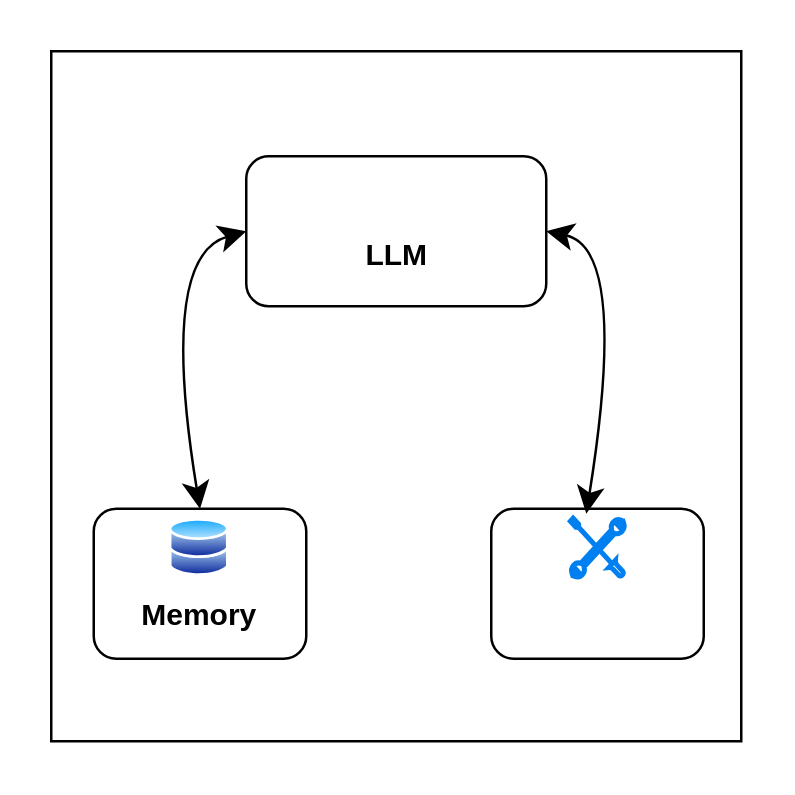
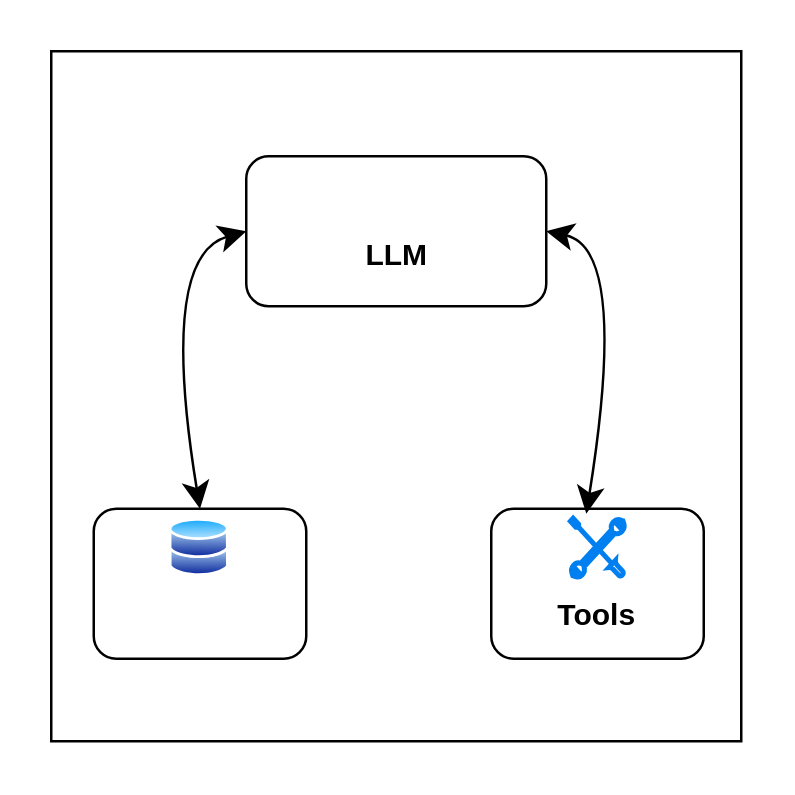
node "Memory": removed
node "Tools": added
